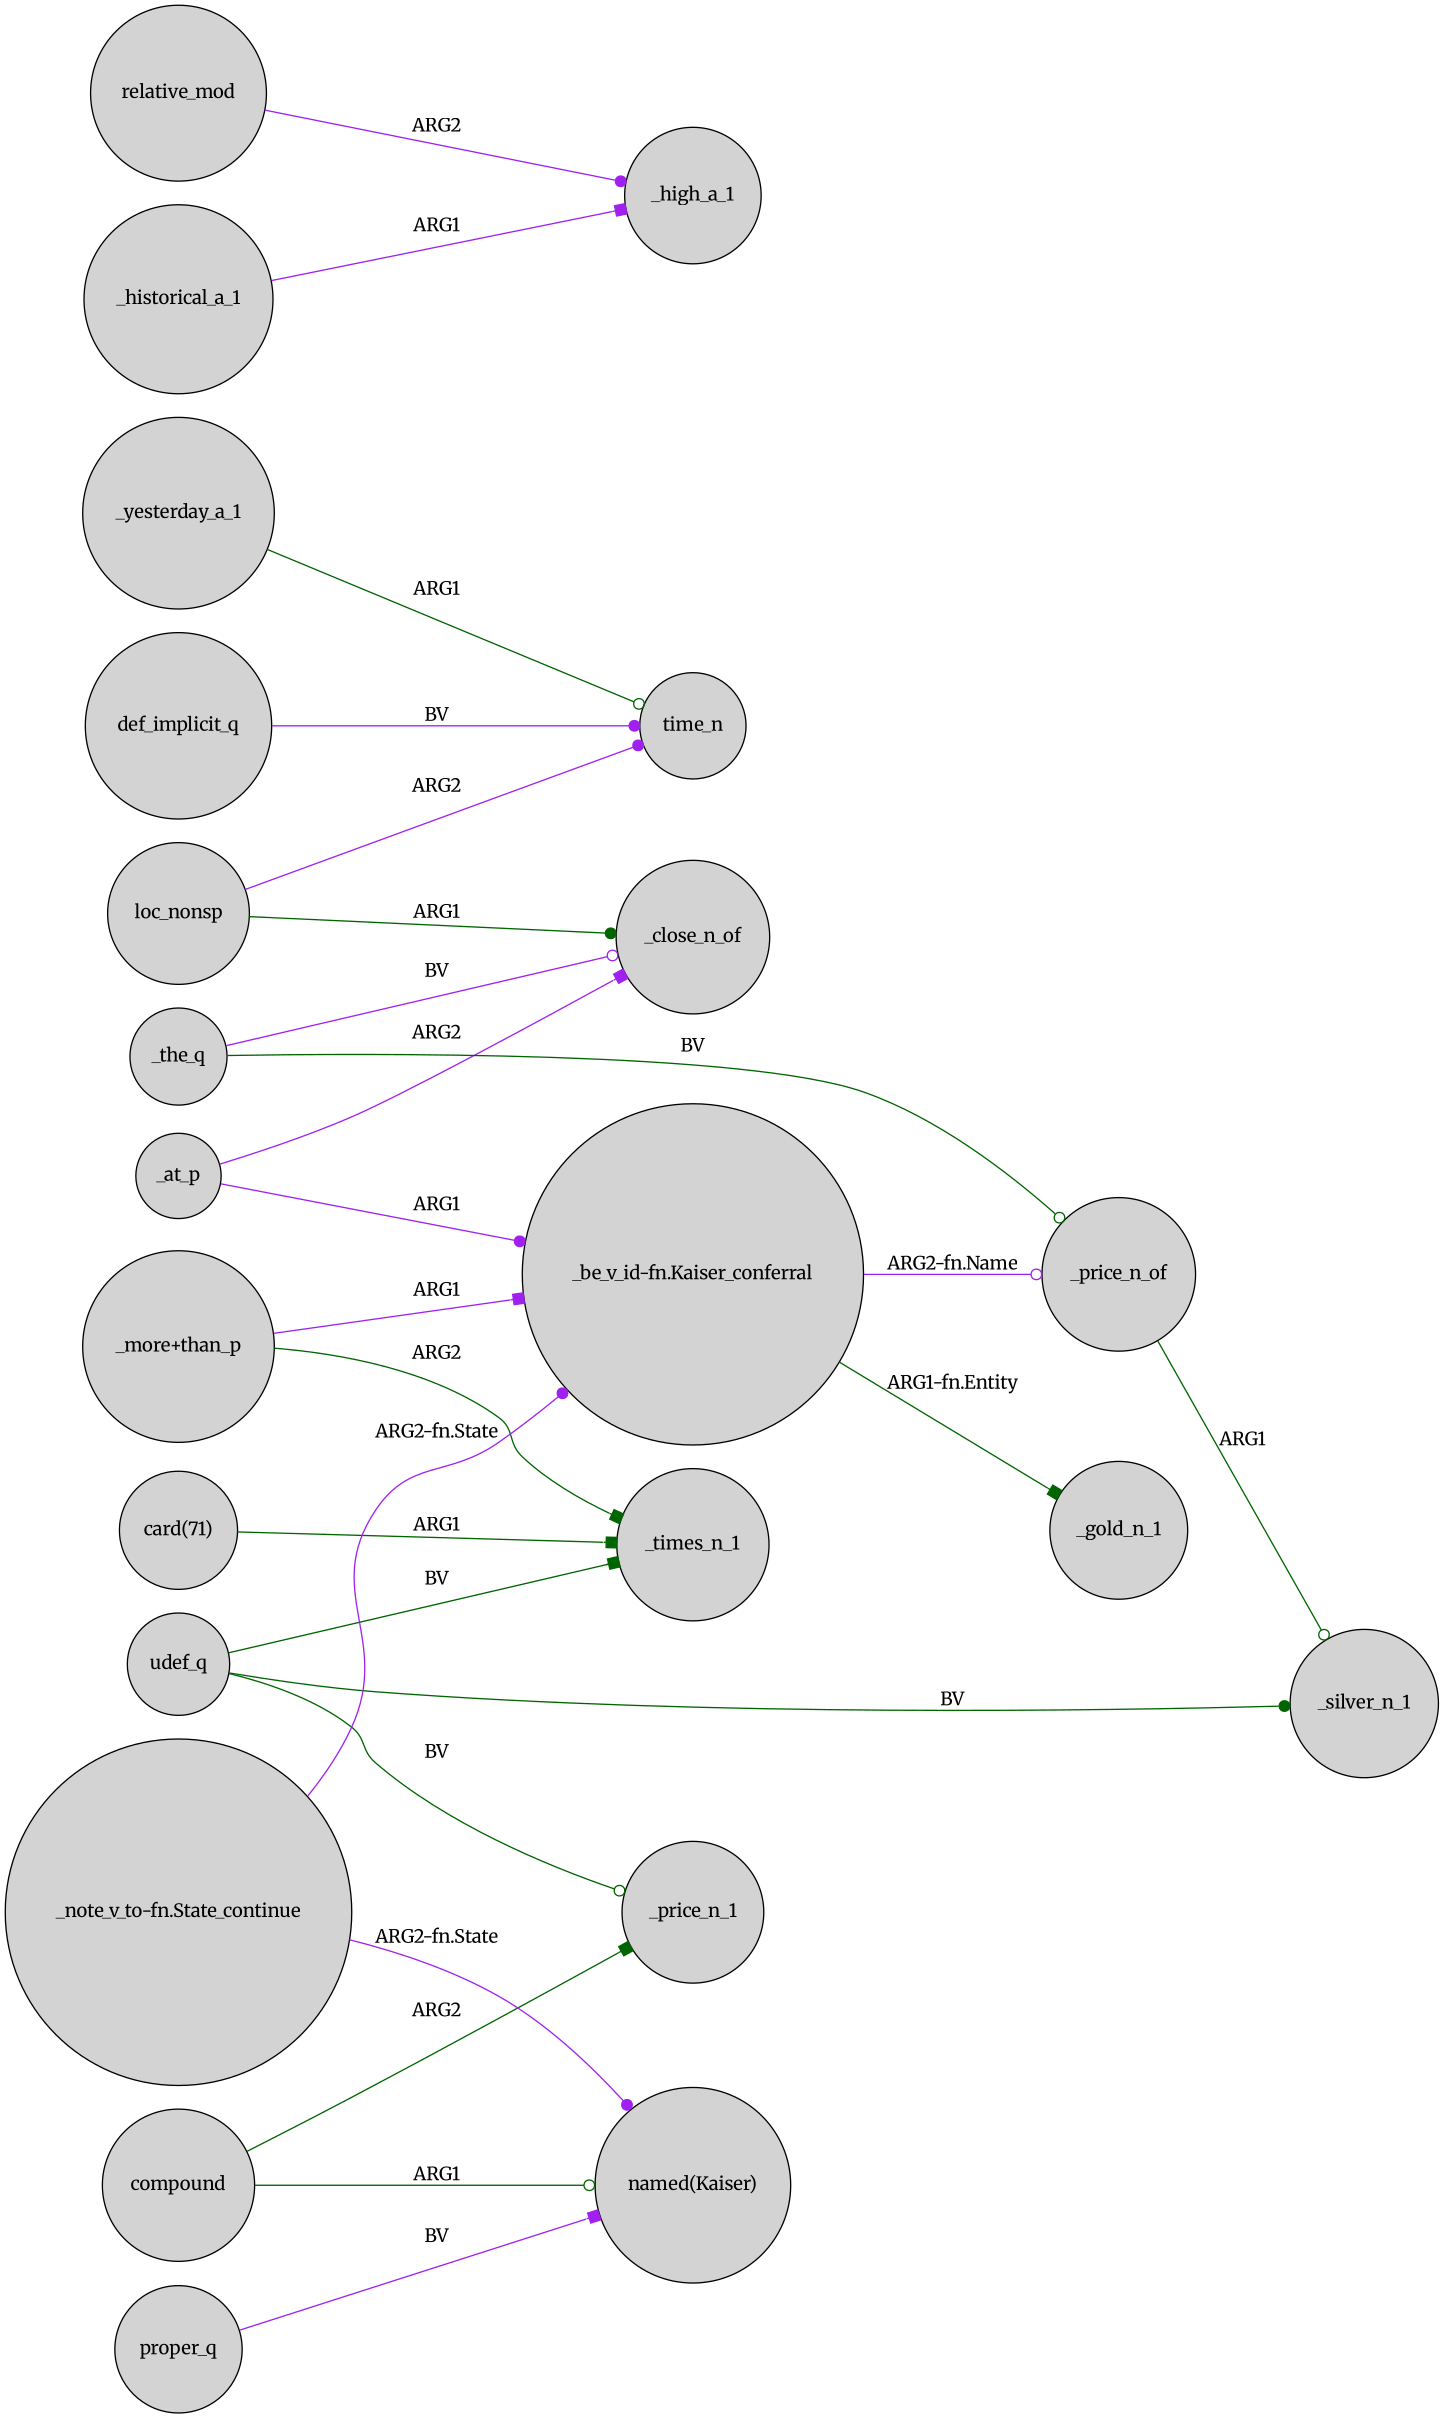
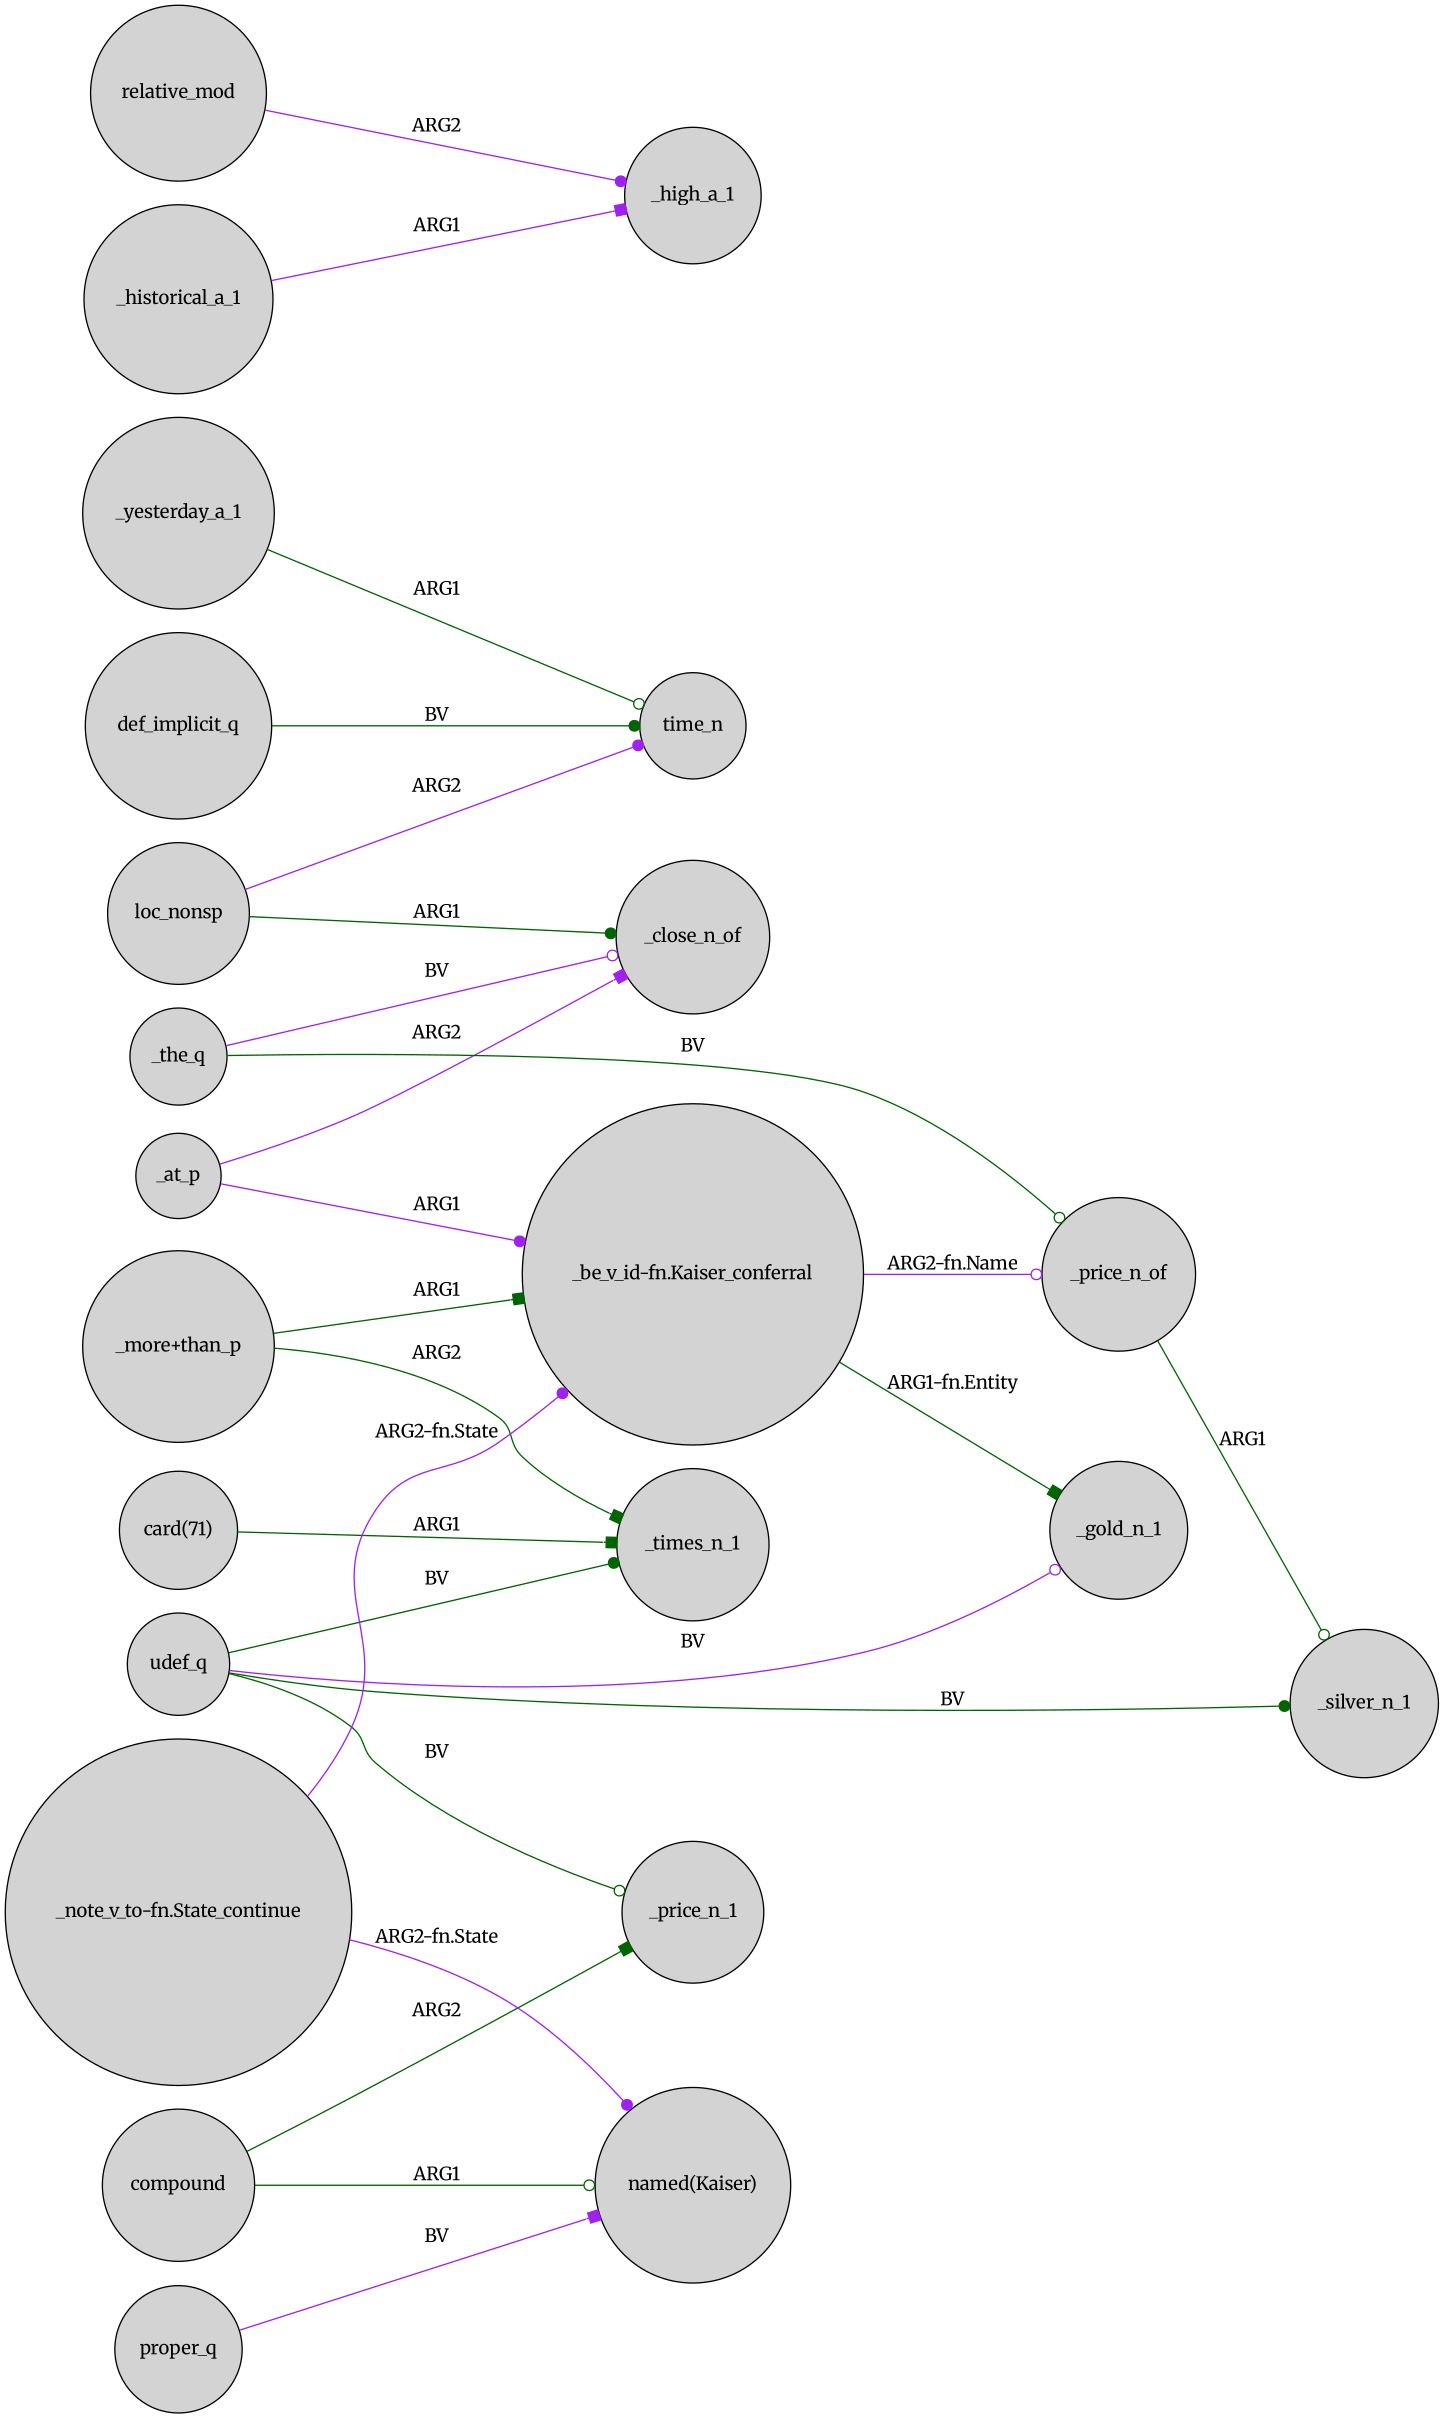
edge "def_implicit_q" -> "time_n": color purple -> darkgreen
edge "_more+than_p" -> "_be_v_id-fn.Kaiser_conferral": color purple -> darkgreen
edge "udef_q" -> "_times_n_1": arrowhead box -> dot
edge "udef_q" -> "_gold_n_1": added, label "BV"
